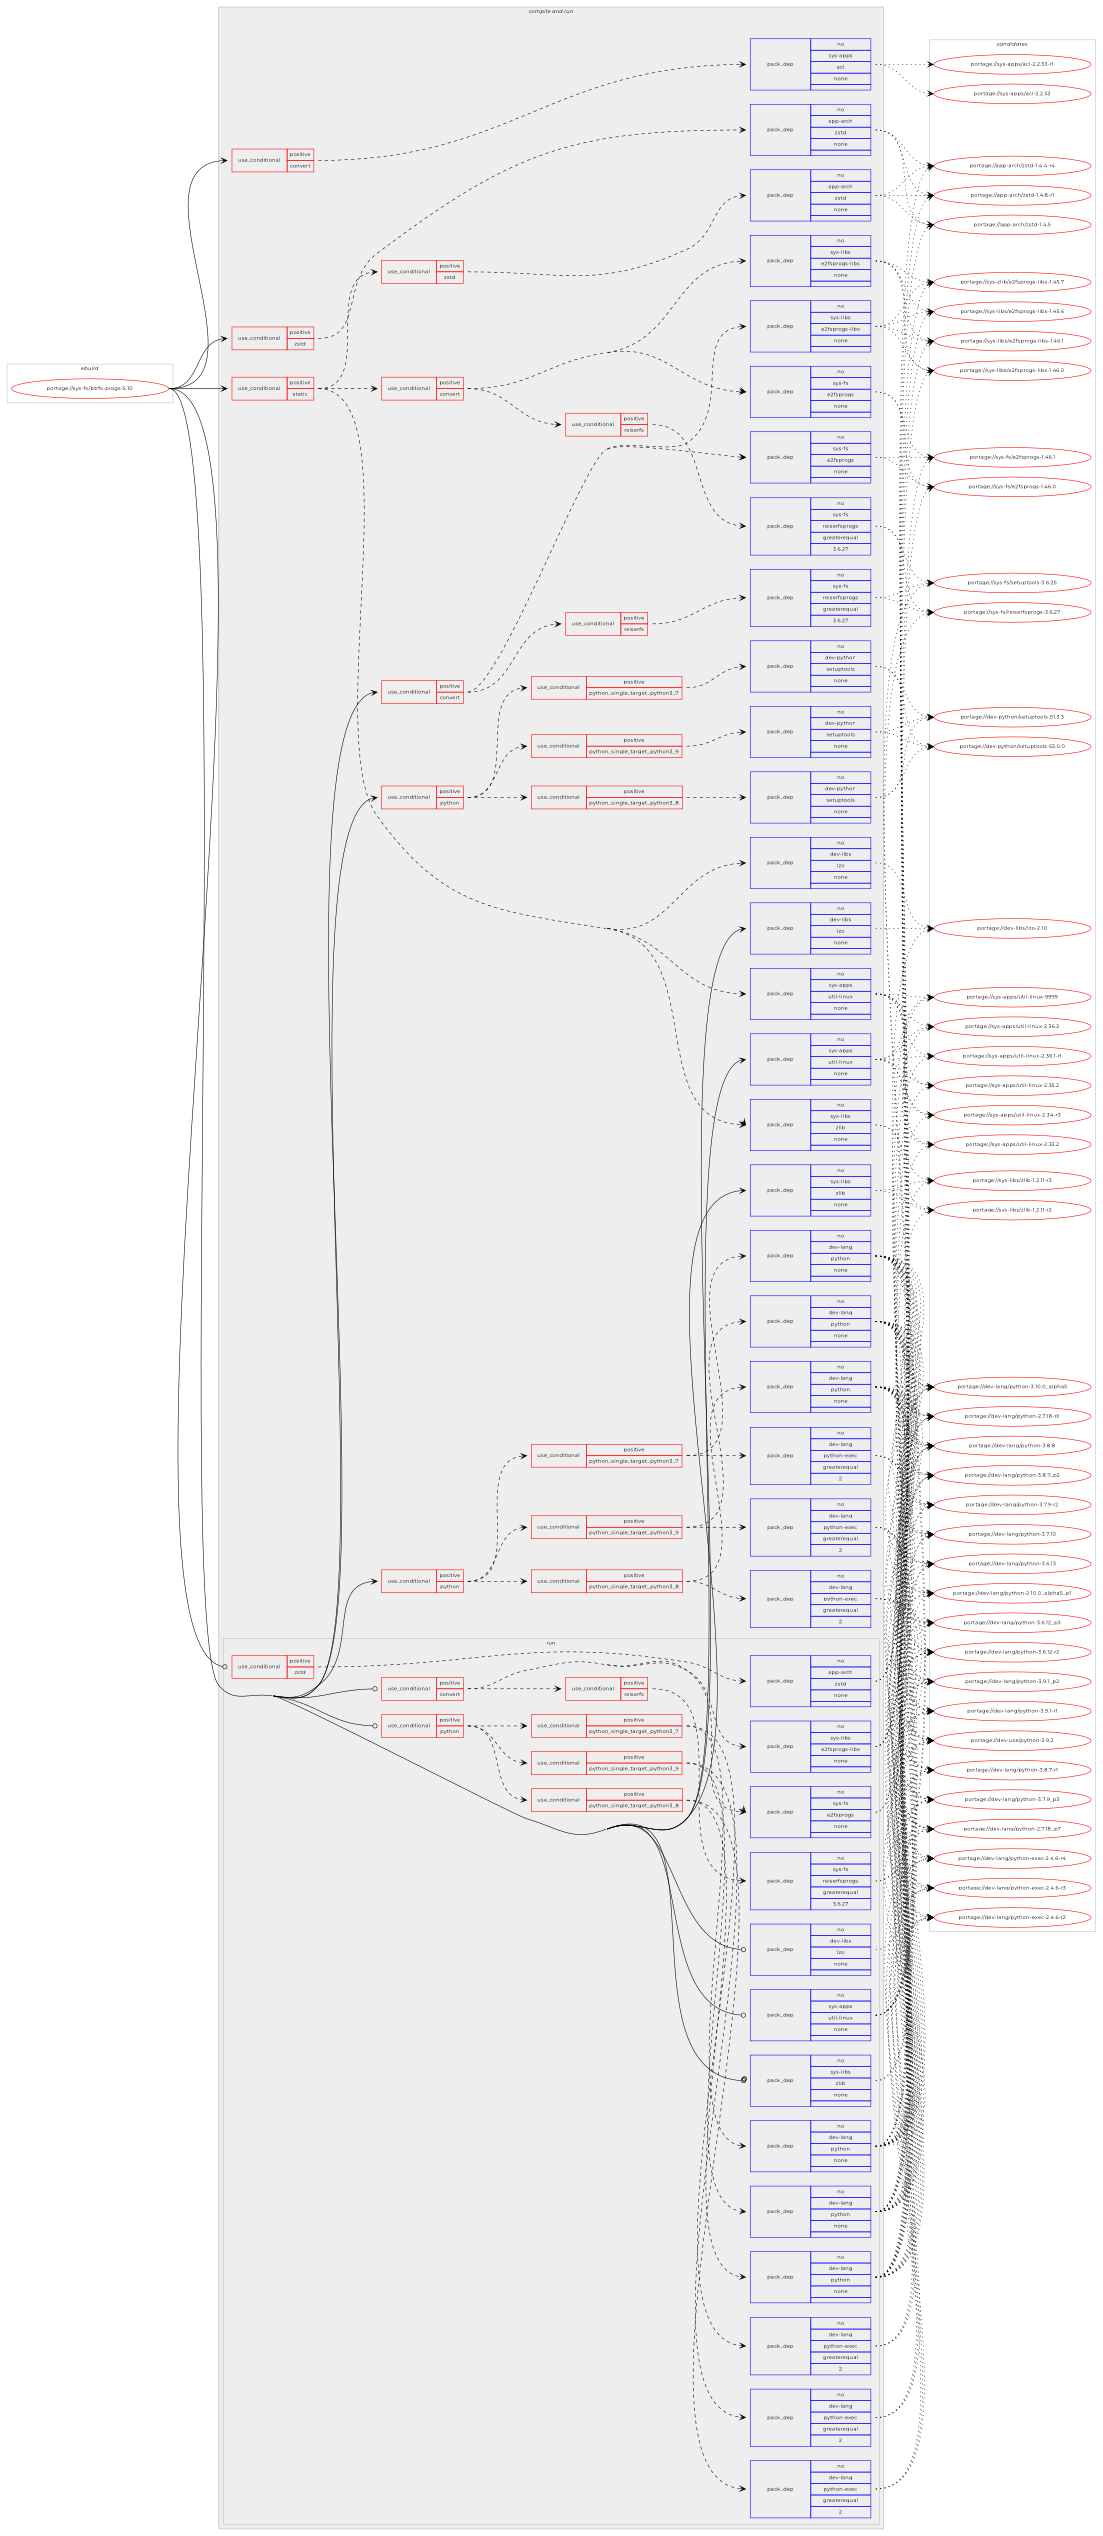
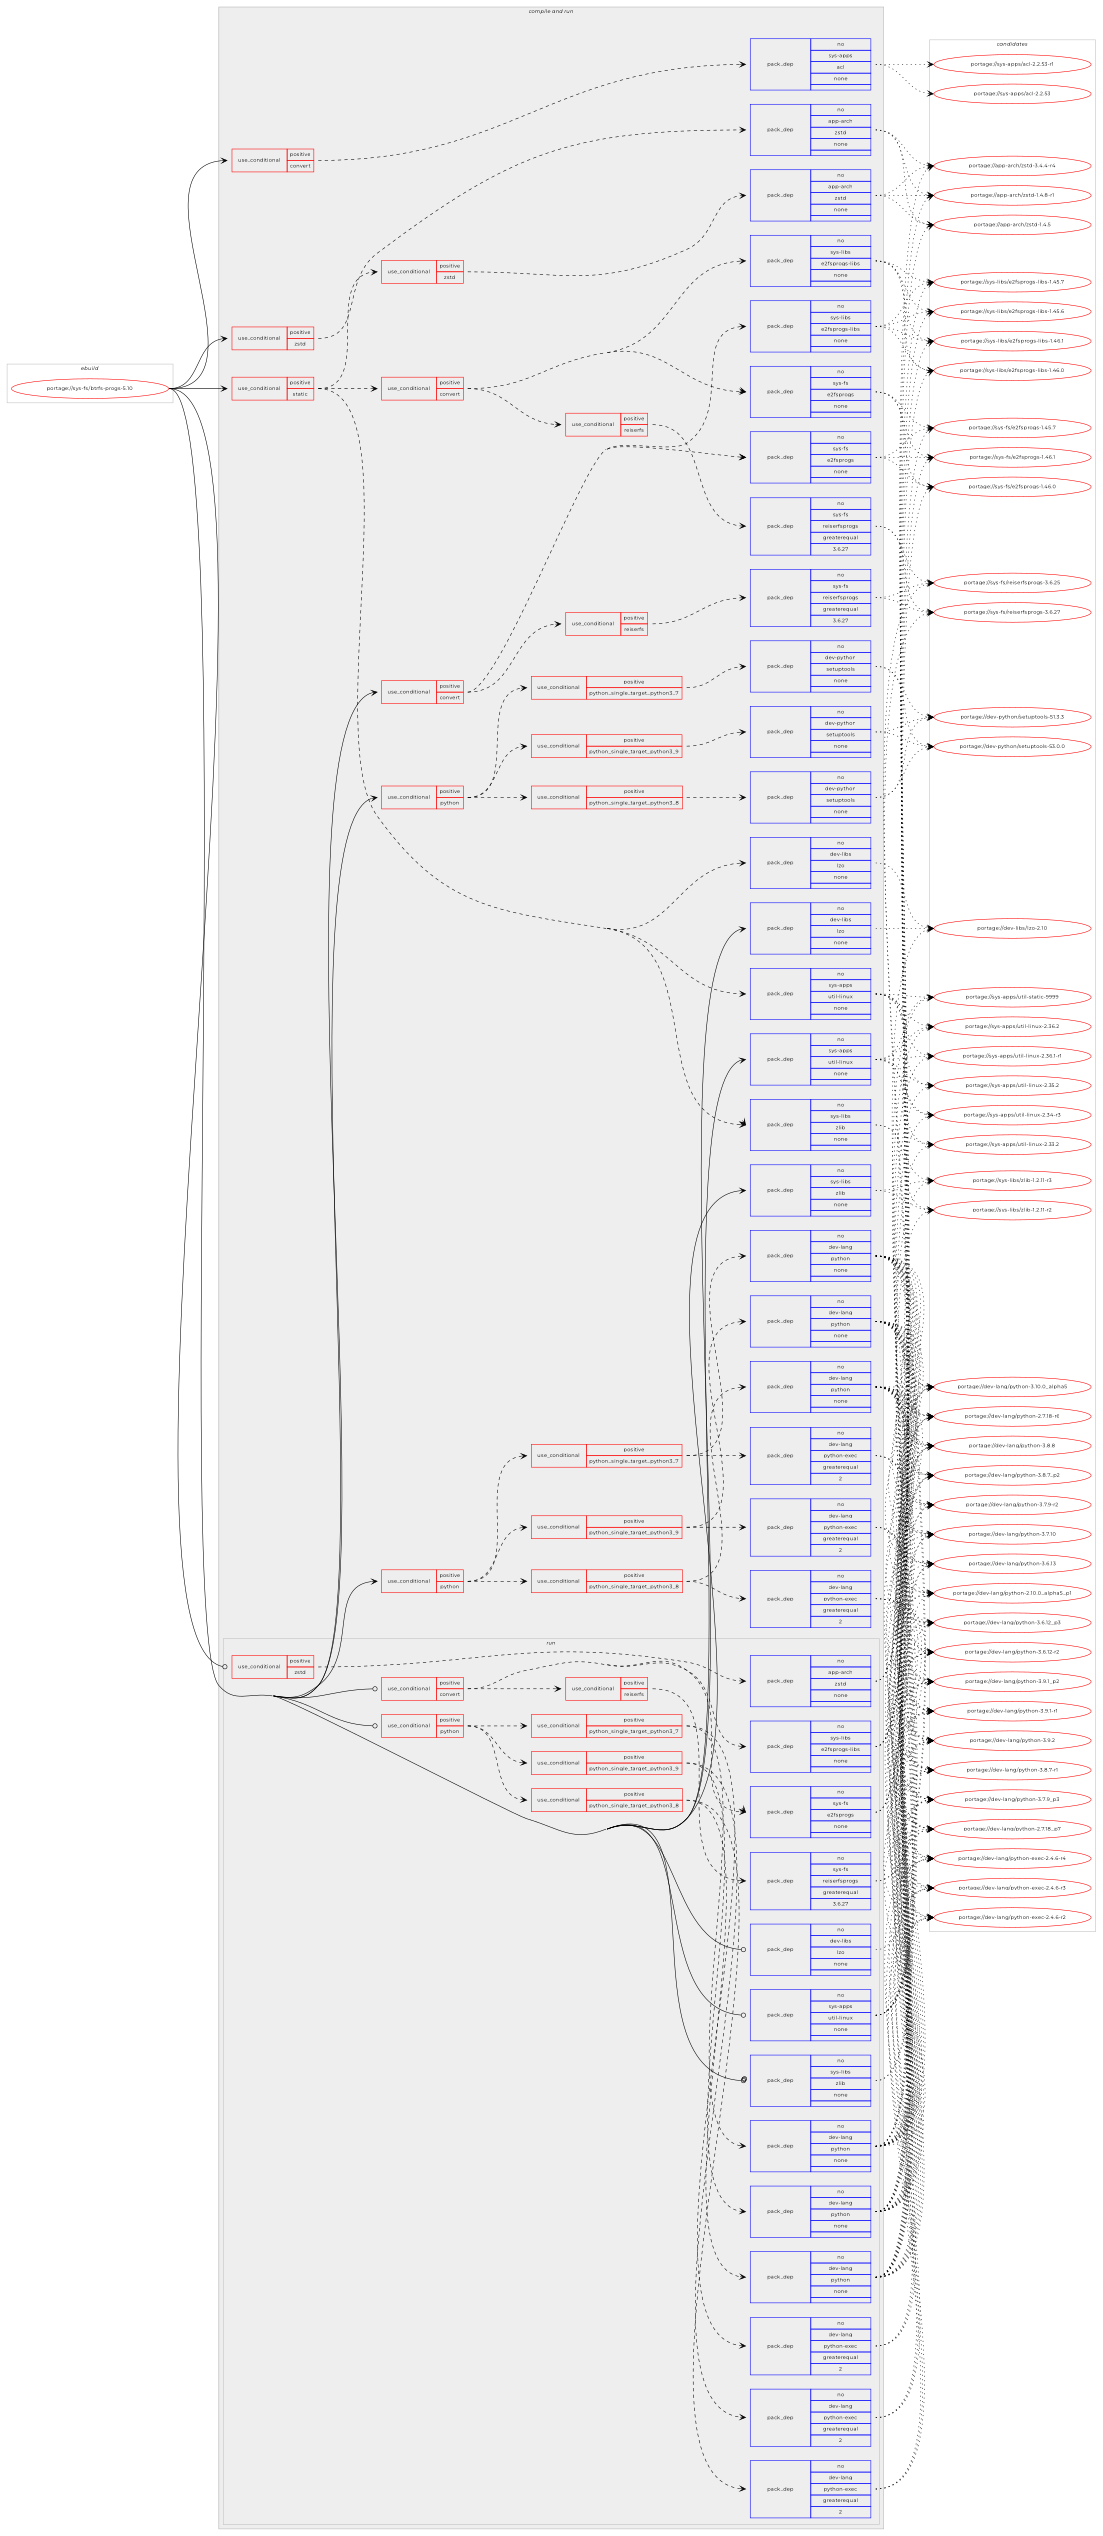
node "portage://app-arch/zstd-1.4.4-r4": label "portage://app-arch/zstd-1.4.4-r4" -> "portage://app-arch/zstd-3.4.4-r4"
node "portage://sys-zlib/e2fsprogs-libs-1.45.7": label "portage://sys-zlib/e2fsprogs-libs-1.45.7" -> "portage://sys-libs/e2fsprogs-libs-1.45.7"
node "portage://sys-fs/e2fsprogs-1.45.7": added
node "portage://sys-fs/setuptools-3.6.25": label "portage://sys-fs/setuptools-3.6.25" -> "portage://sys-fs/reiserfsprogs-3.6.25"
node "portage://sys-apps/util-linux-9999": label "portage://sys-apps/util-linux-9999" -> "portage://sys-apps/util-static-9999"
node "portage://dev-use/python-3.9.2": label "portage://dev-use/python-3.9.2" -> "portage://dev-lang/python-3.9.2"
